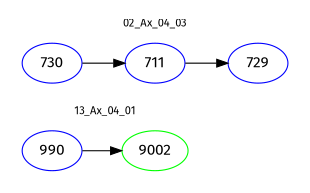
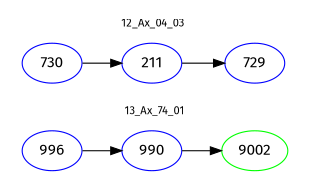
cluster "02_Ax_04_03": label "02_Ax_04_03" -> "12_Ax_04_03"
node "711": label "711" -> "211"
cluster "13_Ax_04_01": label "13_Ax_04_01" -> "13_Ax_74_01"
node "996": added
